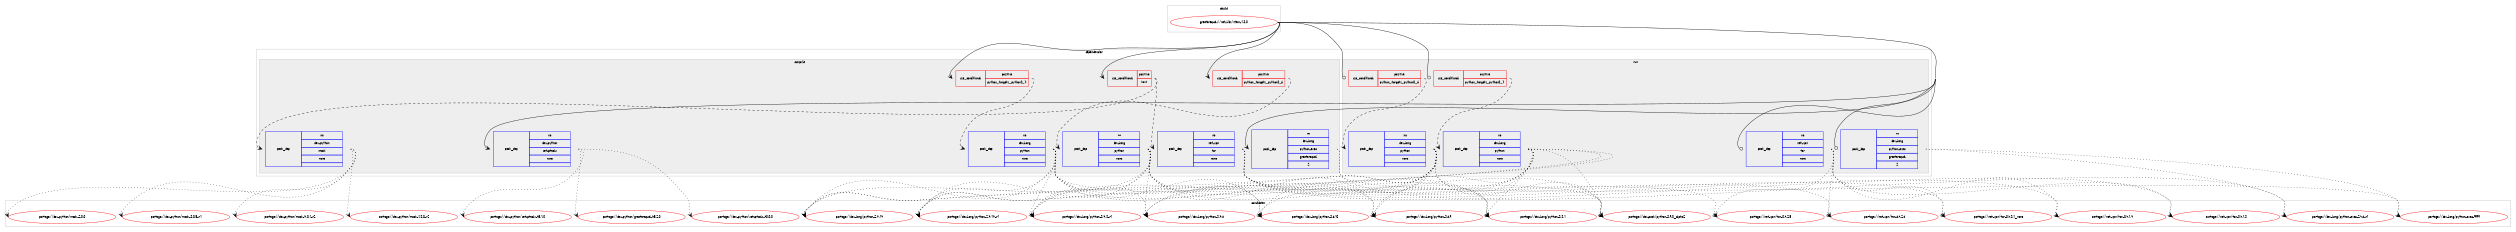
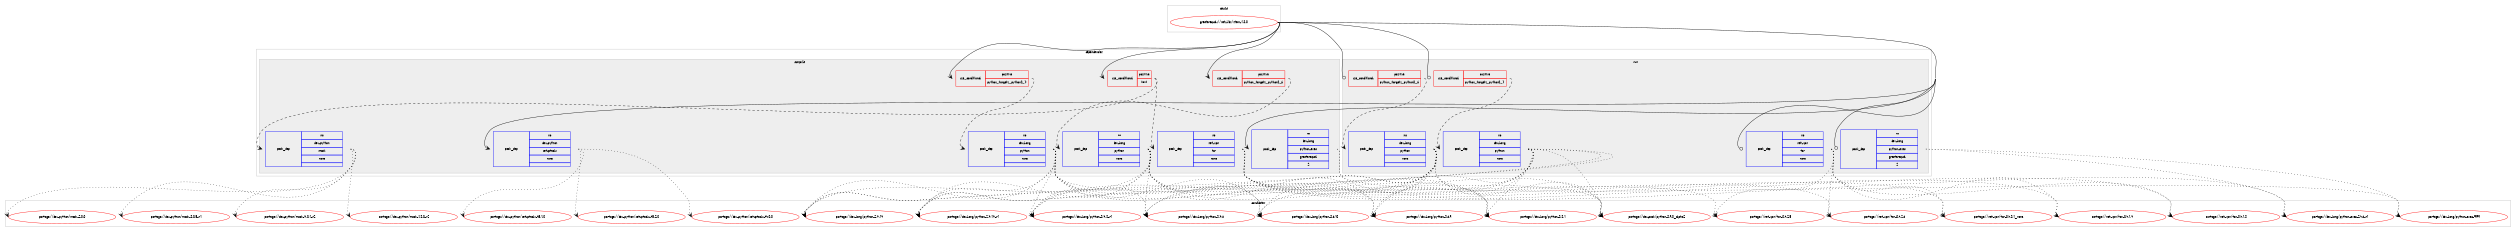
node "portage://dev-python/greaterequal-45.2.0": label "portage://dev-python/greaterequal-45.2.0" -> "portage://dev-python/setuptools-45.2.0"
node "portage://dev-python/setuptools-40.0.0": label "portage://dev-python/setuptools-40.0.0" -> "portage://dev-python/setuptools-44.0.0"
node "portage://net-vpn/tor-6.4.2.6": label "portage://net-vpn/tor-6.4.2.6" -> "portage://net-vpn/tor-0.4.2.6"
